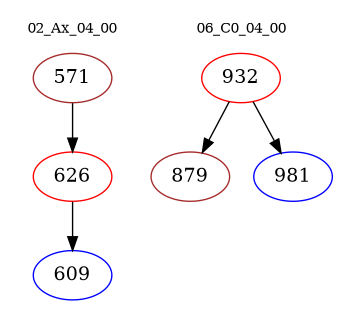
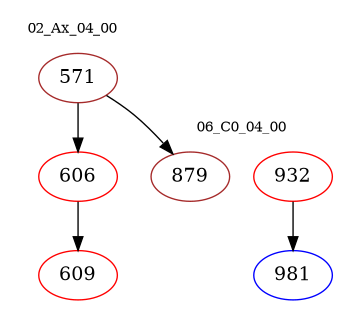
edge "932" -> "879": now "571" -> "879"
node "626": label "626" -> "606"
node "609": color blue -> red
